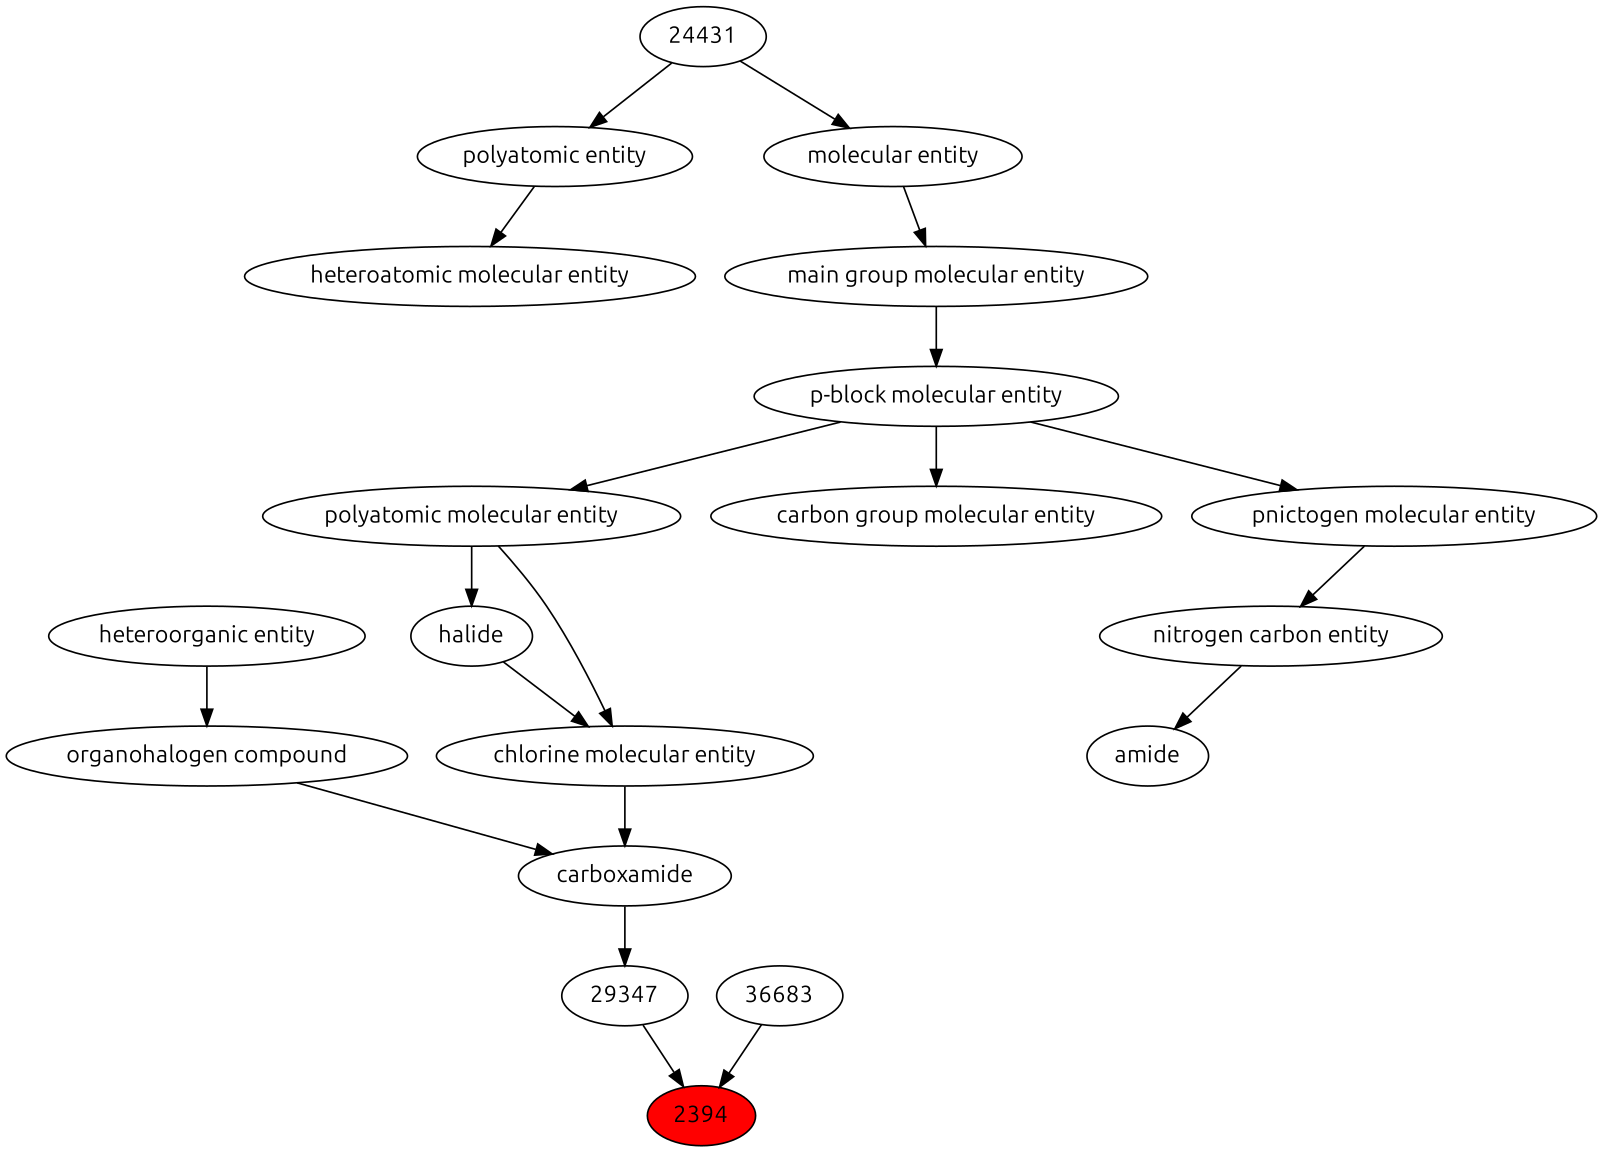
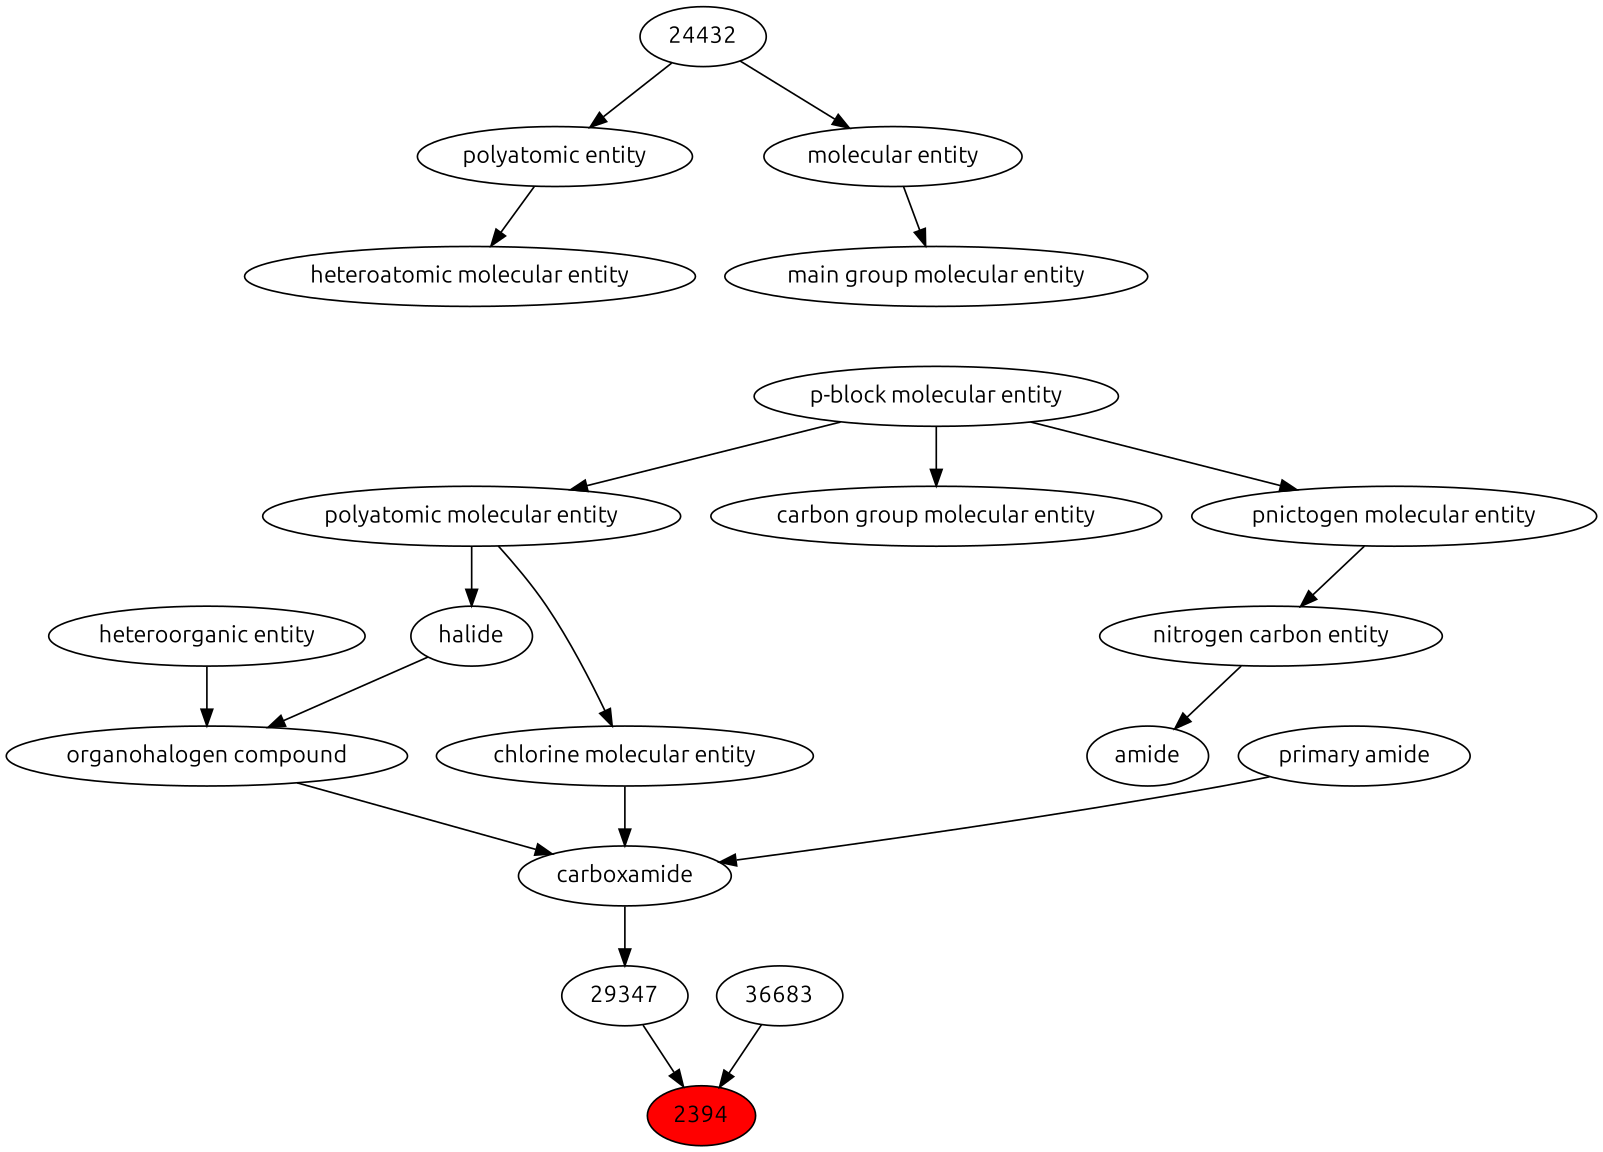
node "24431": label "24431" -> "24432"
edge "main group molecular entity" -> "p-block molecular entity": removed
edge "halide" -> "chlorine molecular entity": now "halide" -> "organohalogen compound"
node "primary amide": added
